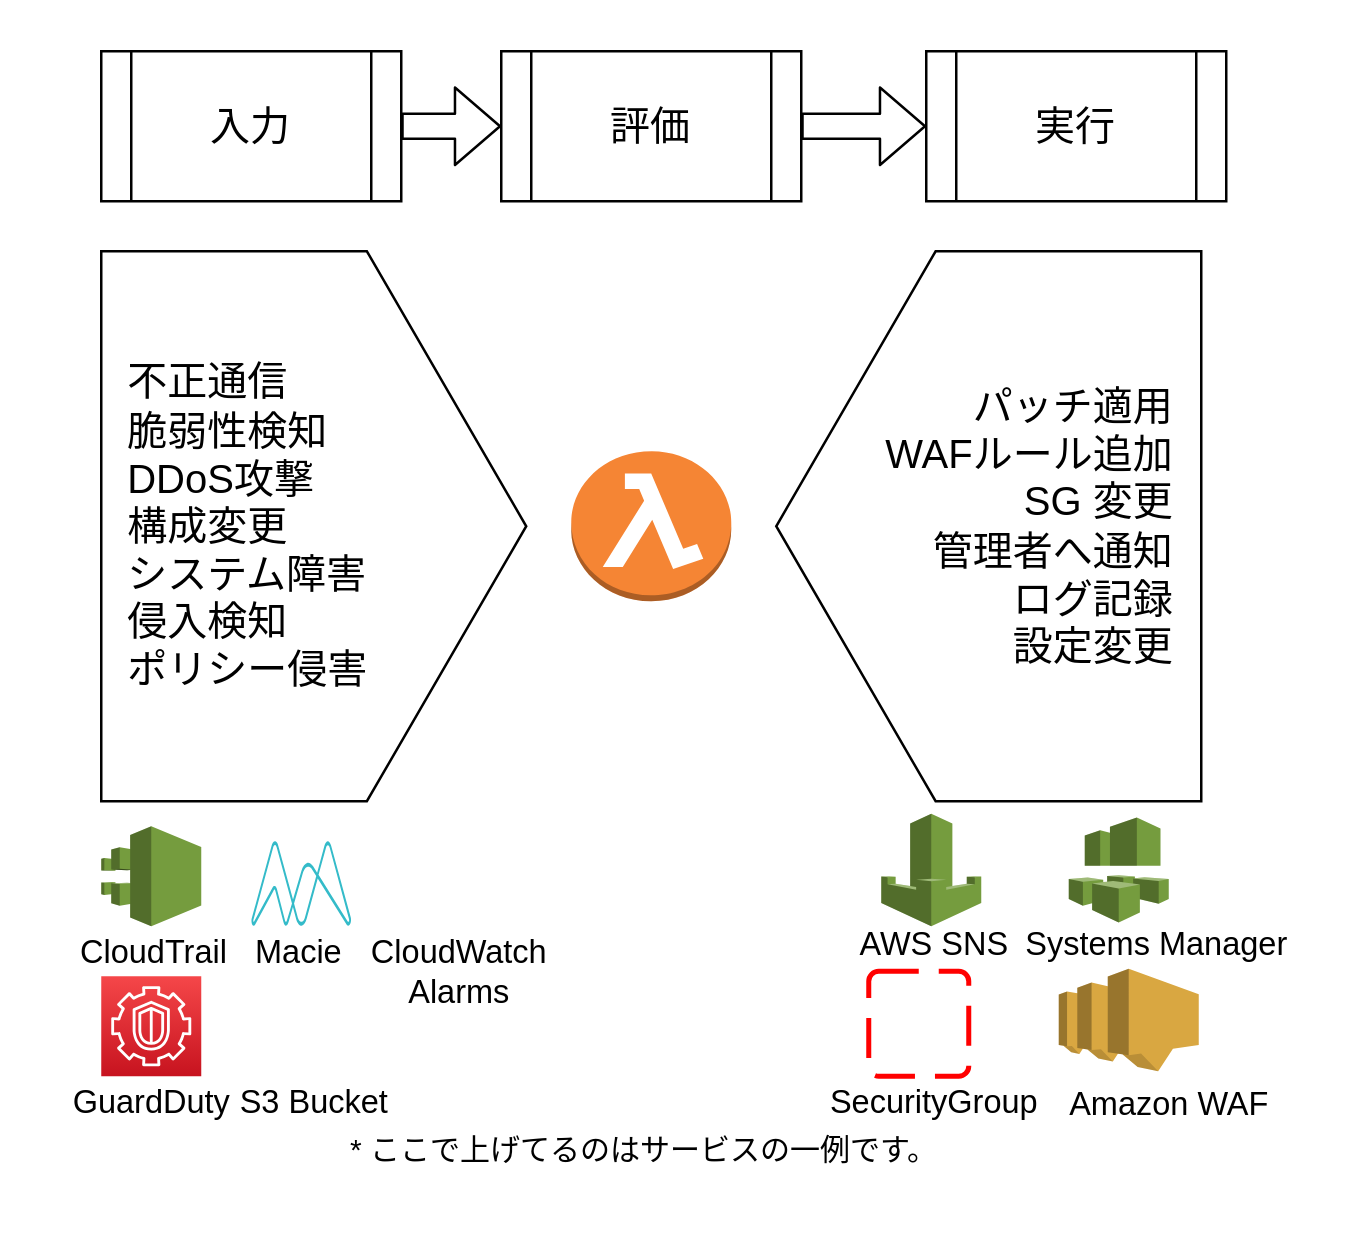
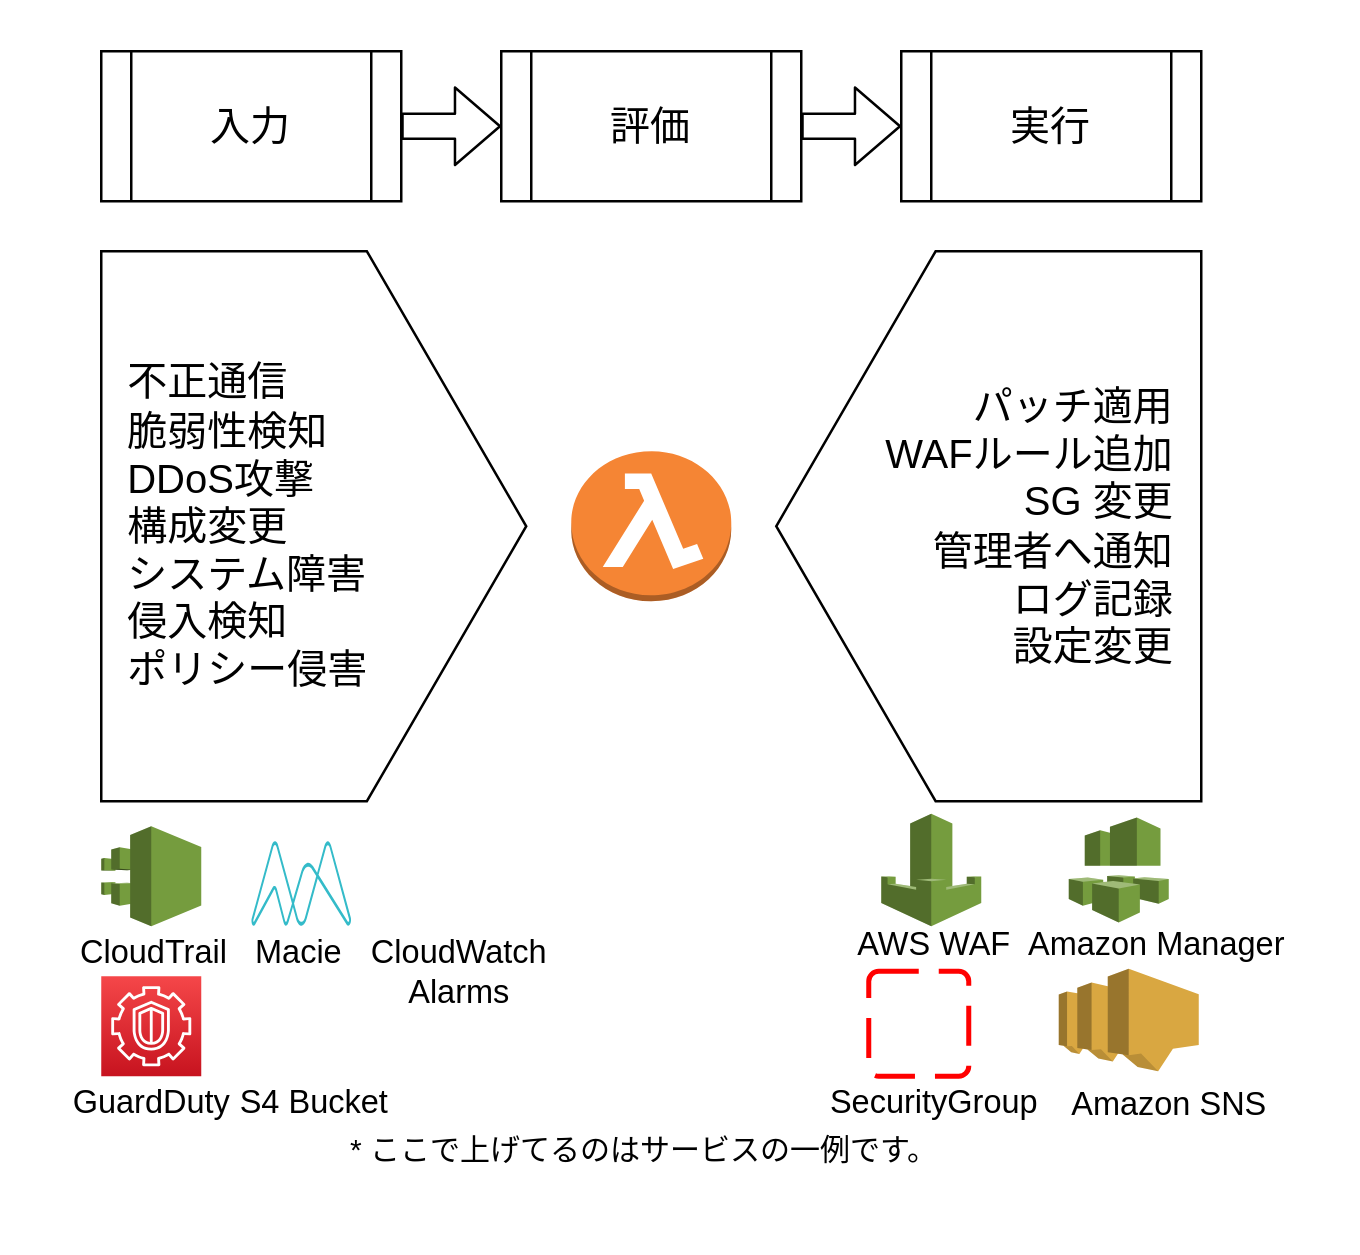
node "実行": moved (1076, 126) -> (1051, 126)
node "AWS SNS": label "AWS SNS" -> "AWS WAF"
node "Systems Manager": label "Systems Manager" -> "Amazon Manager"
node "S3 Bucket": label "S3 Bucket" -> "S4 Bucket"
node "Amazon WAF": label "Amazon WAF" -> "Amazon SNS"
